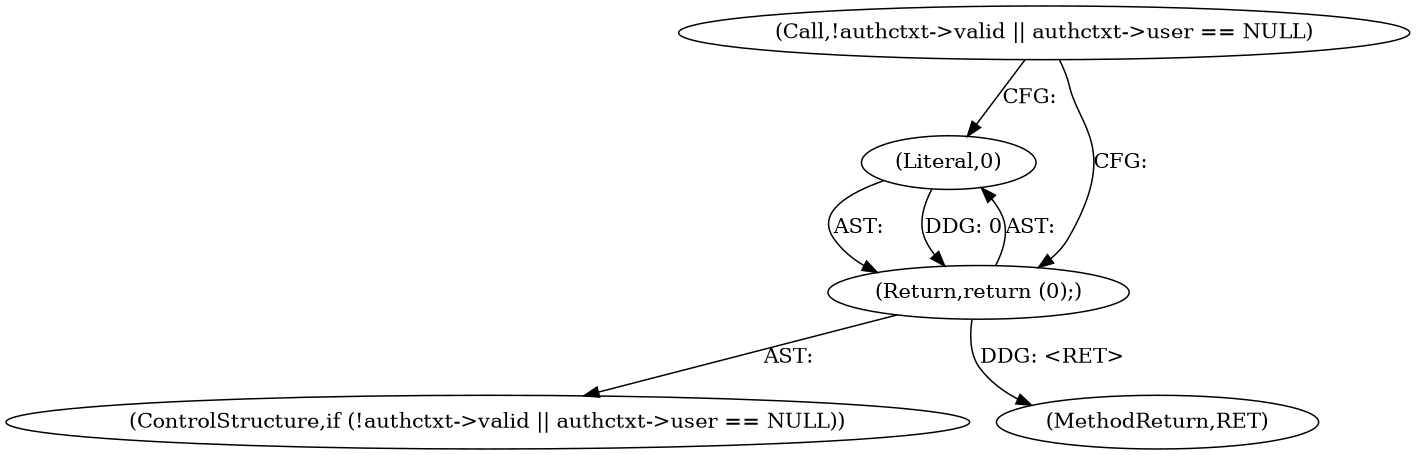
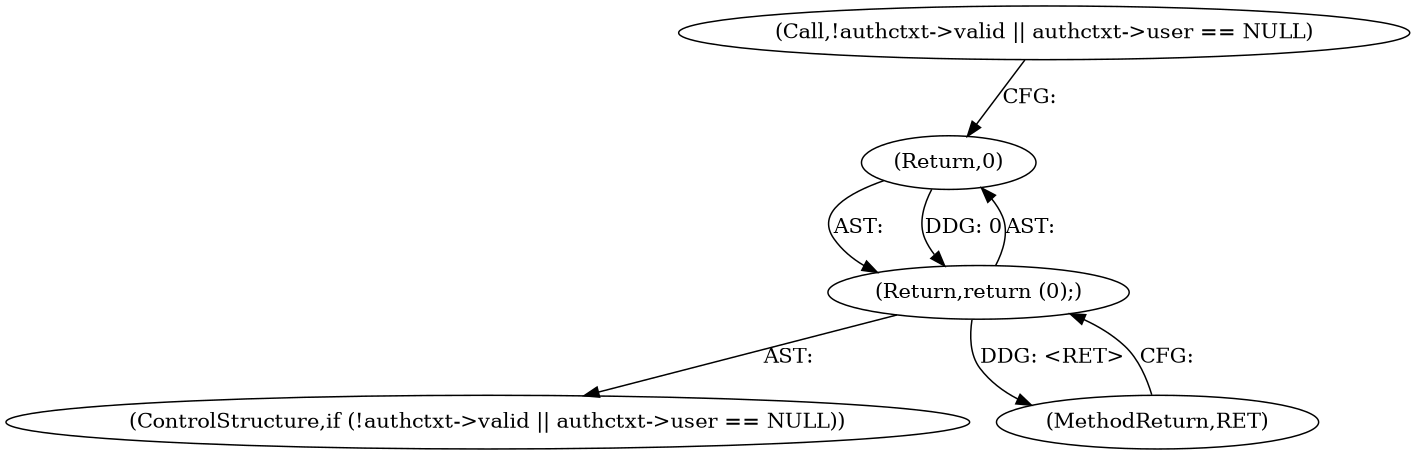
edge "(Call,!authctxt->valid || authctxt->user == NULL)" -> "(Return,return (0);)": now "(MethodReturn,RET)" -> "(Return,return (0);)"
node "(Literal,0)": label "(Literal,0)" -> "(Return,0)"
